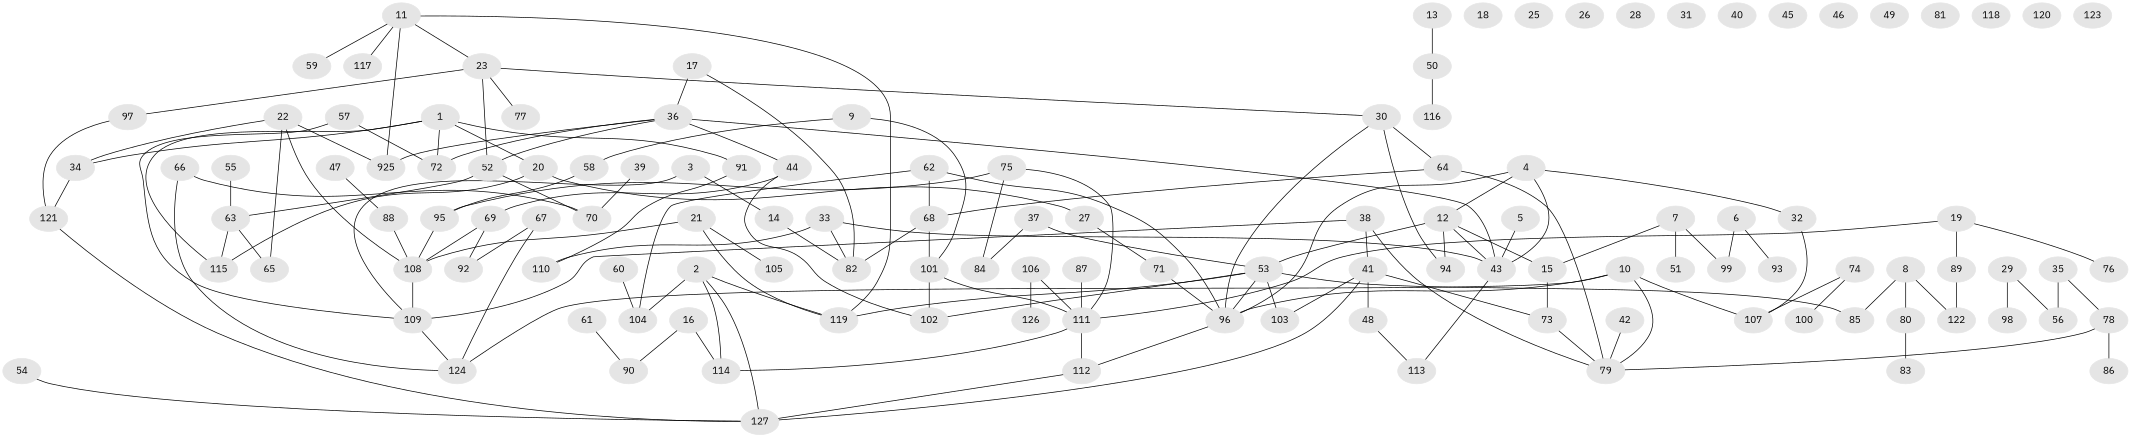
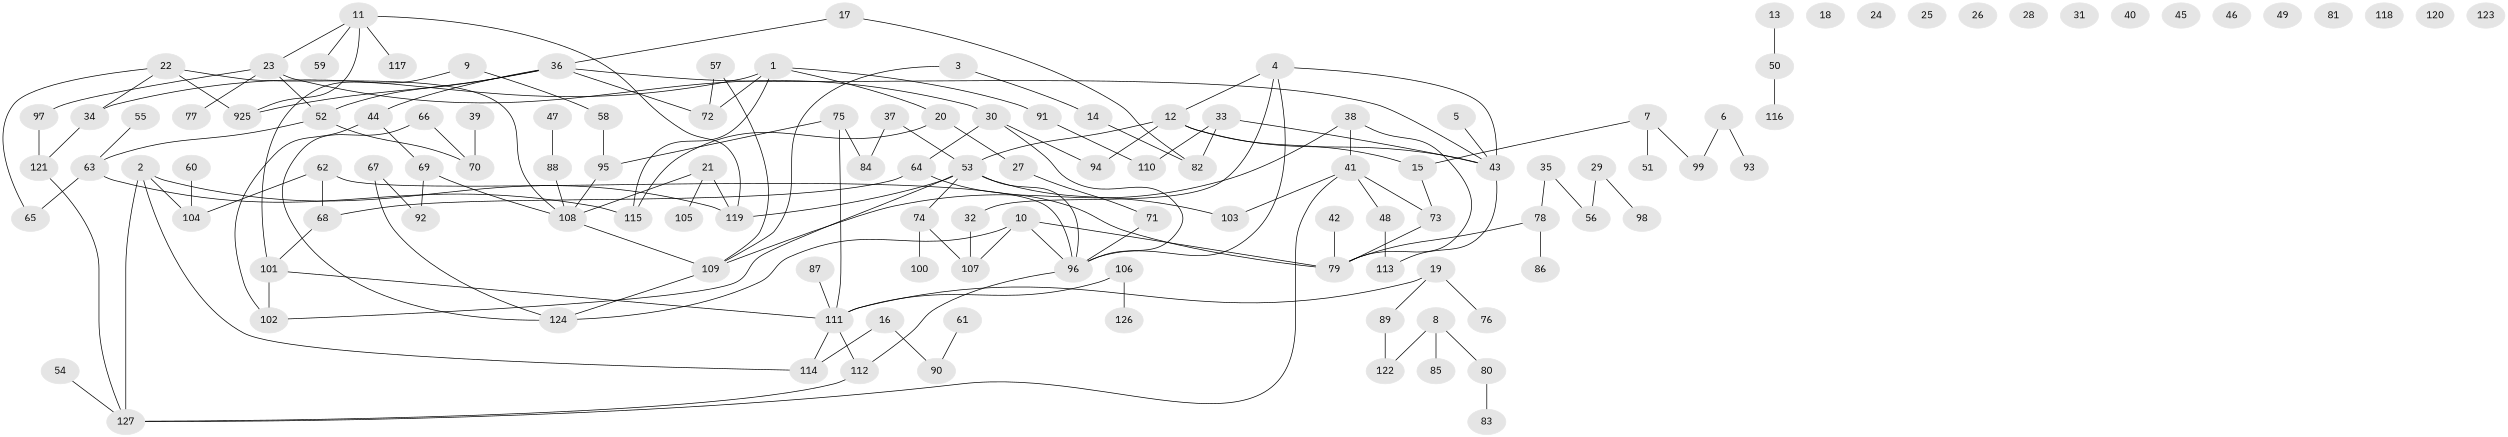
node "24": added
edge "68" -- "82": removed
edge "53" -- "85": now "53" -- "74"
